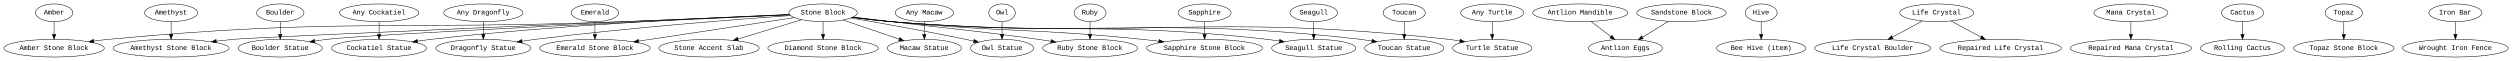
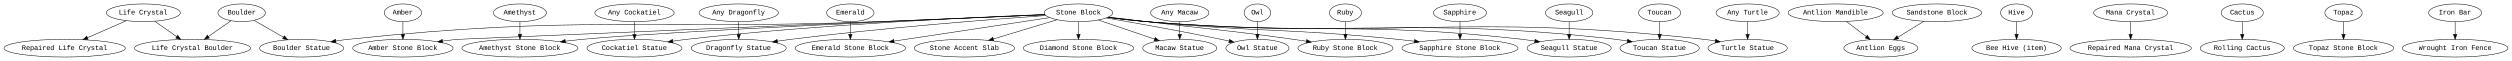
edge "Boulder" -> "Life Crystal Boulder": added
